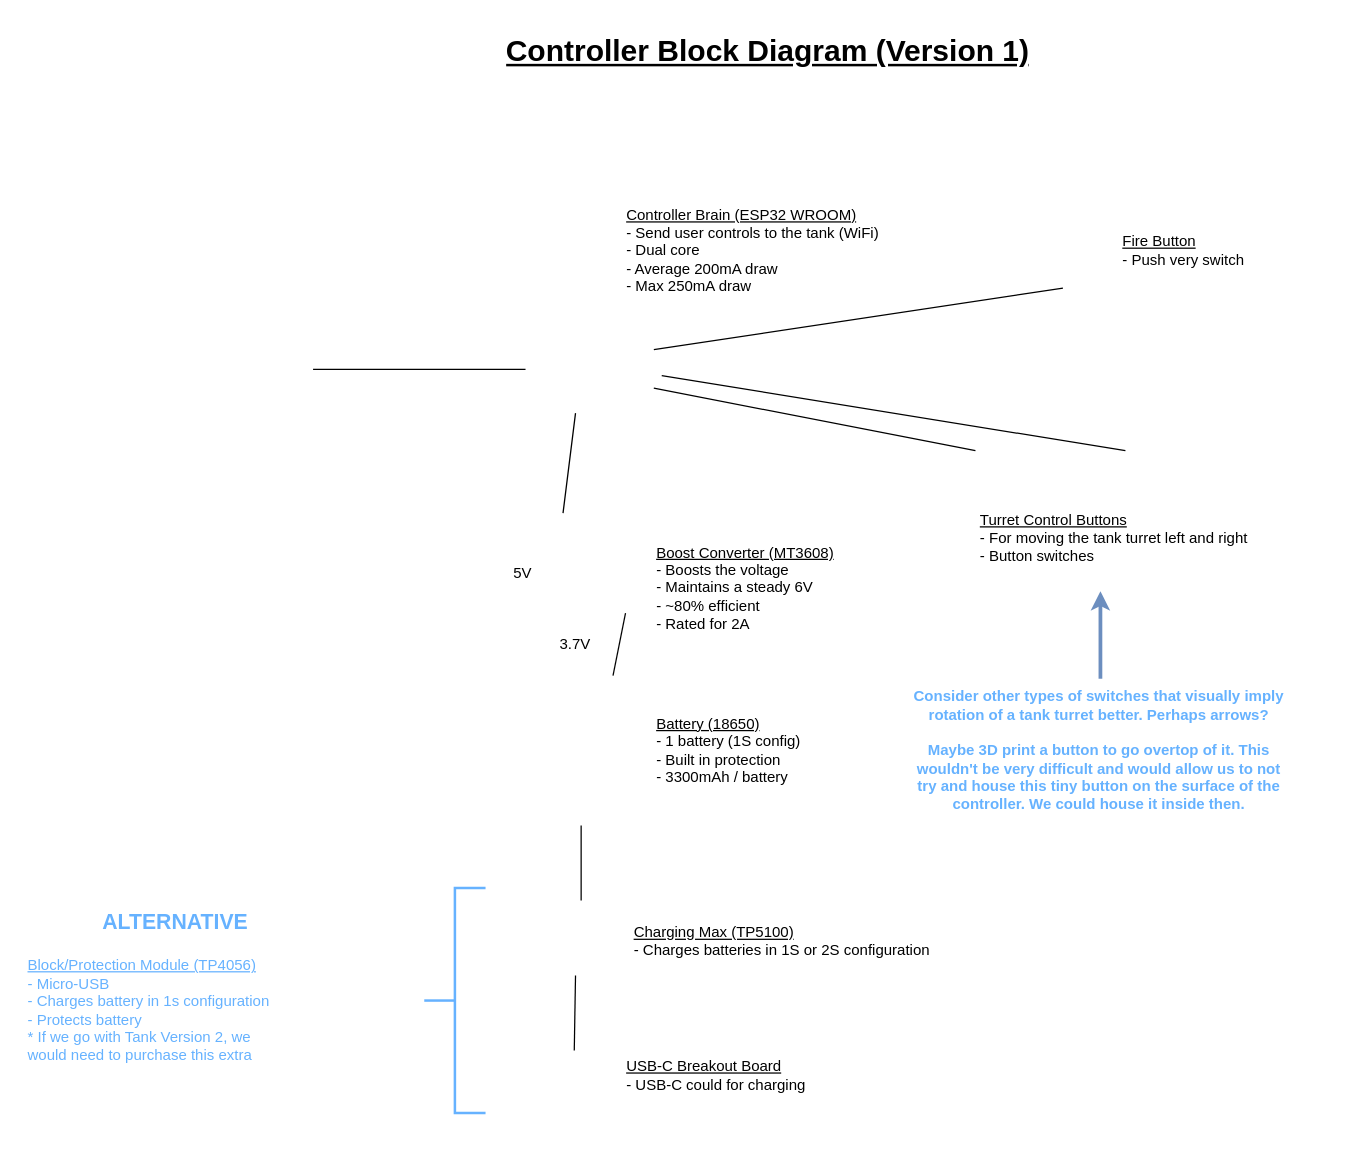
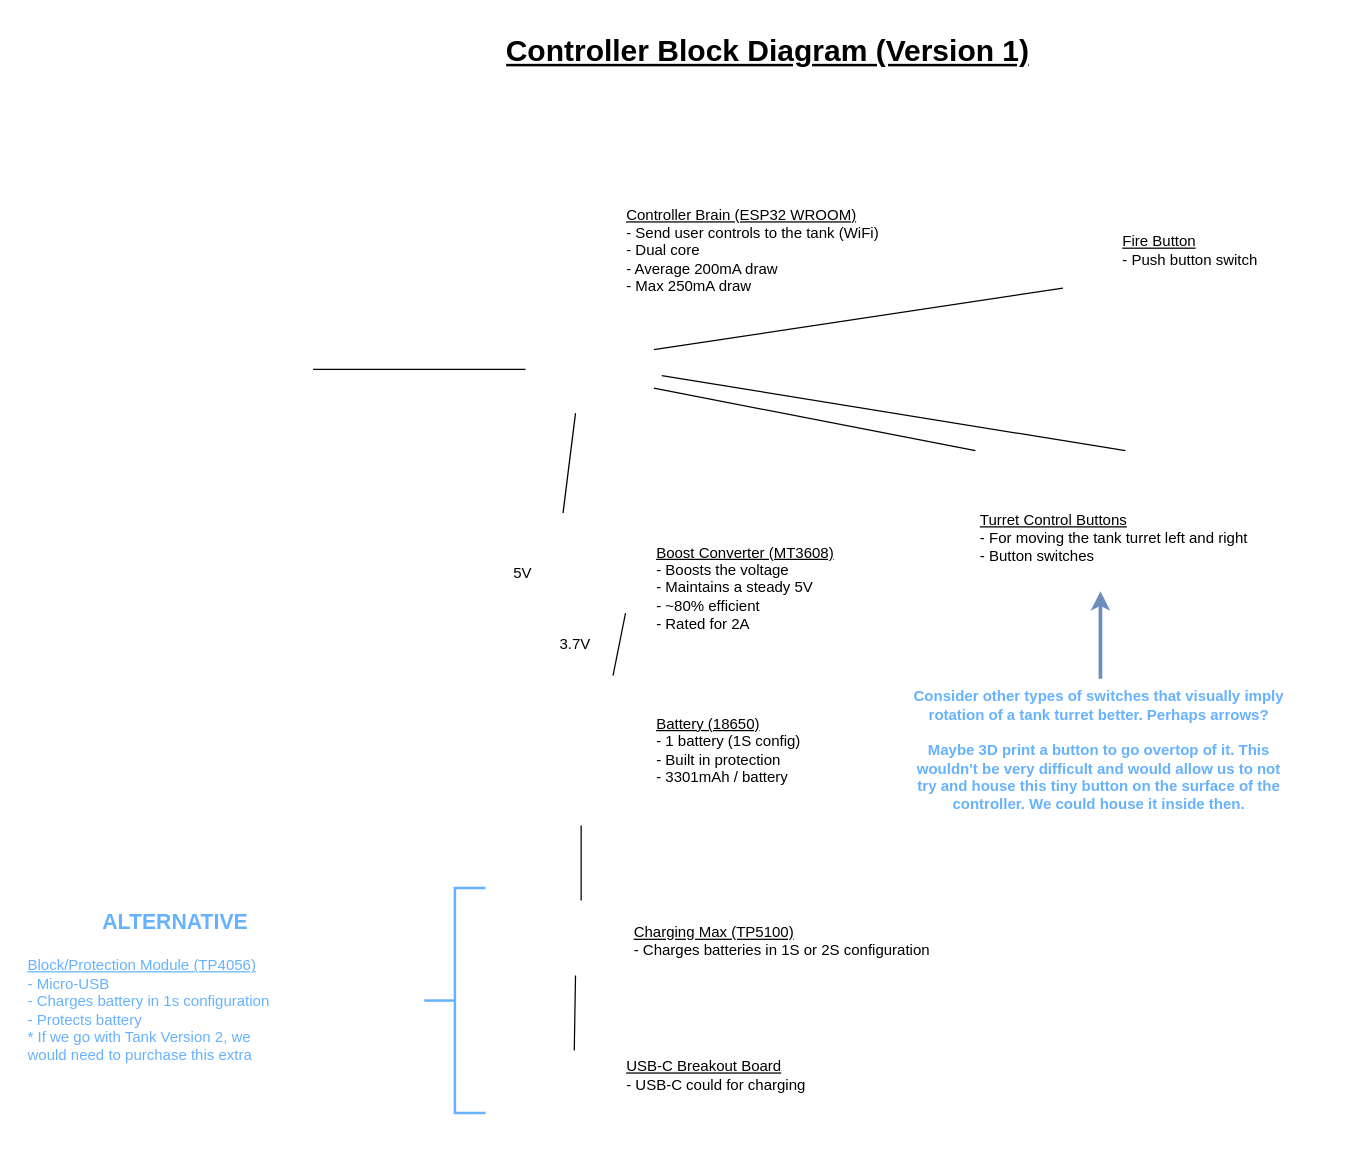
node "Fire Button - Push very switch": label "Fire Button - Push very switch" -> "Fire Button - Push button switch"
node "Boost Converter (MT3608) - Boosts the voltage - Maintains a steady 6V - ~80% efficient - Rated for 2A": label "Boost Converter (MT3608) - Boosts the voltage - Maintains a steady 6V - ~80% efficient - Rated for 2A" -> "Boost Converter (MT3608) - Boosts the voltage - Maintains a steady 5V - ~80% efficient - Rated for 2A"
node "Battery (18650) - 1 battery (1S config) - Built in protection - 3300mAh / battery": label "Battery (18650) - 1 battery (1S config) - Built in protection - 3300mAh / battery" -> "Battery (18650) - 1 battery (1S config) - Built in protection - 3301mAh / battery"
